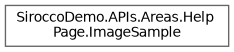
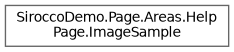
node "SiroccoDemo.APIs.Areas.Help Page.ImageSample": label "SiroccoDemo.APIs.Areas.Help Page.ImageSample" -> "SiroccoDemo.Page.Areas.Help Page.ImageSample"
